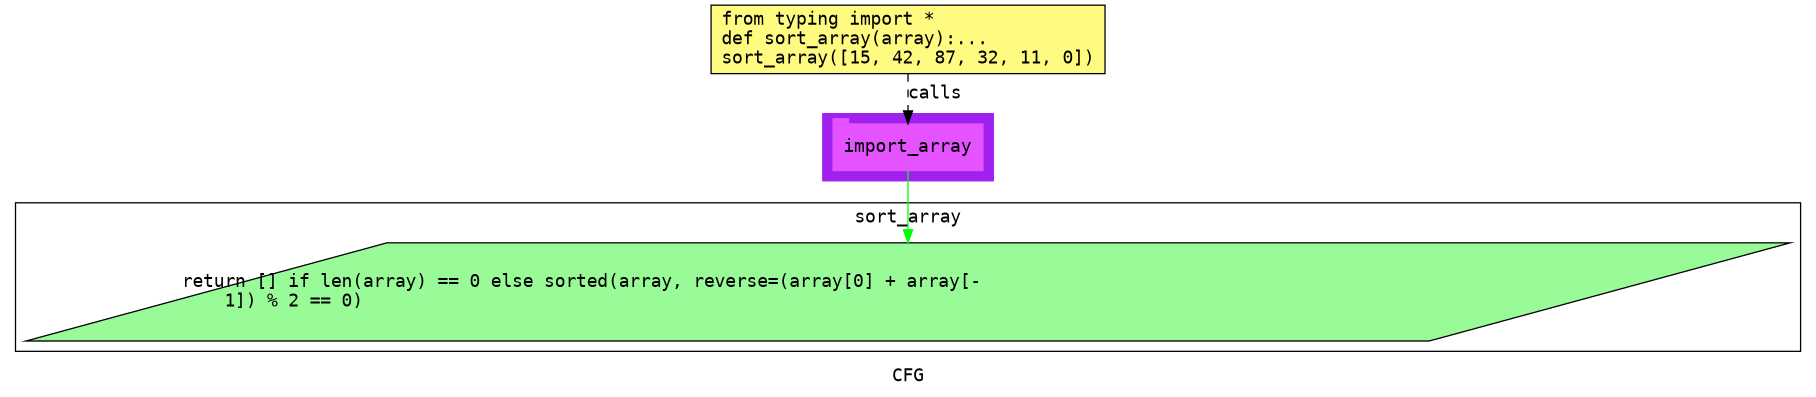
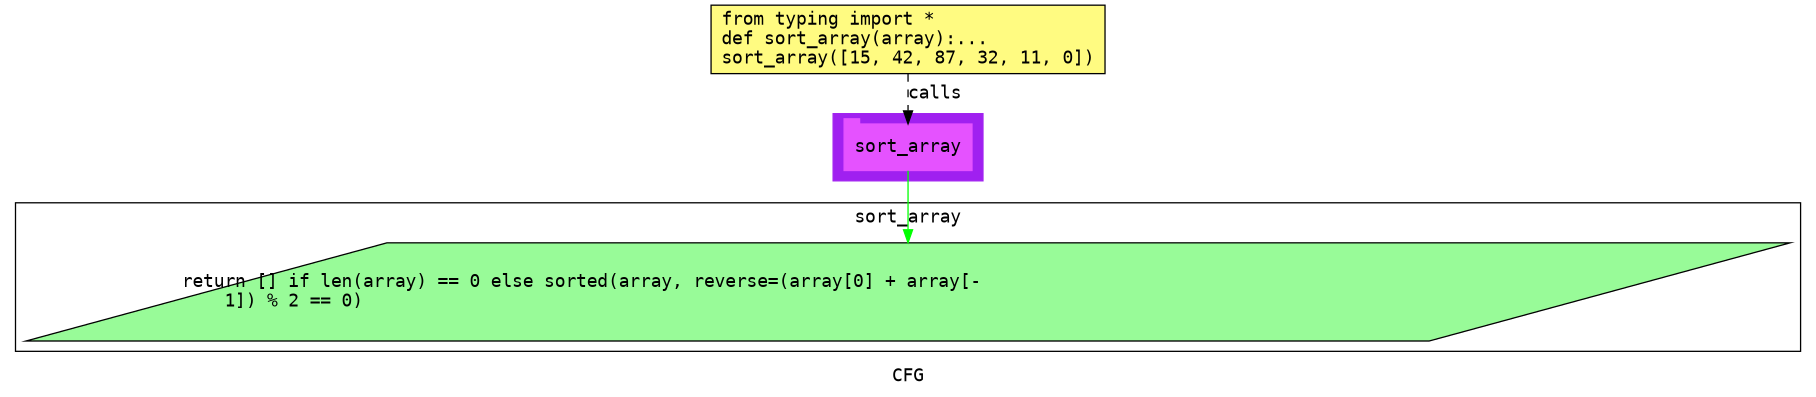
node "import_array": label "import_array" -> "sort_array"
